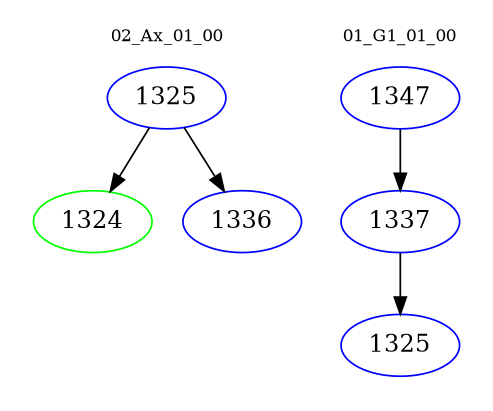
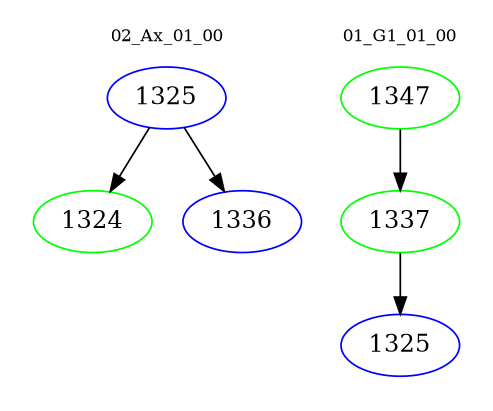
node "1347": color blue -> green
node "1337": color blue -> green
